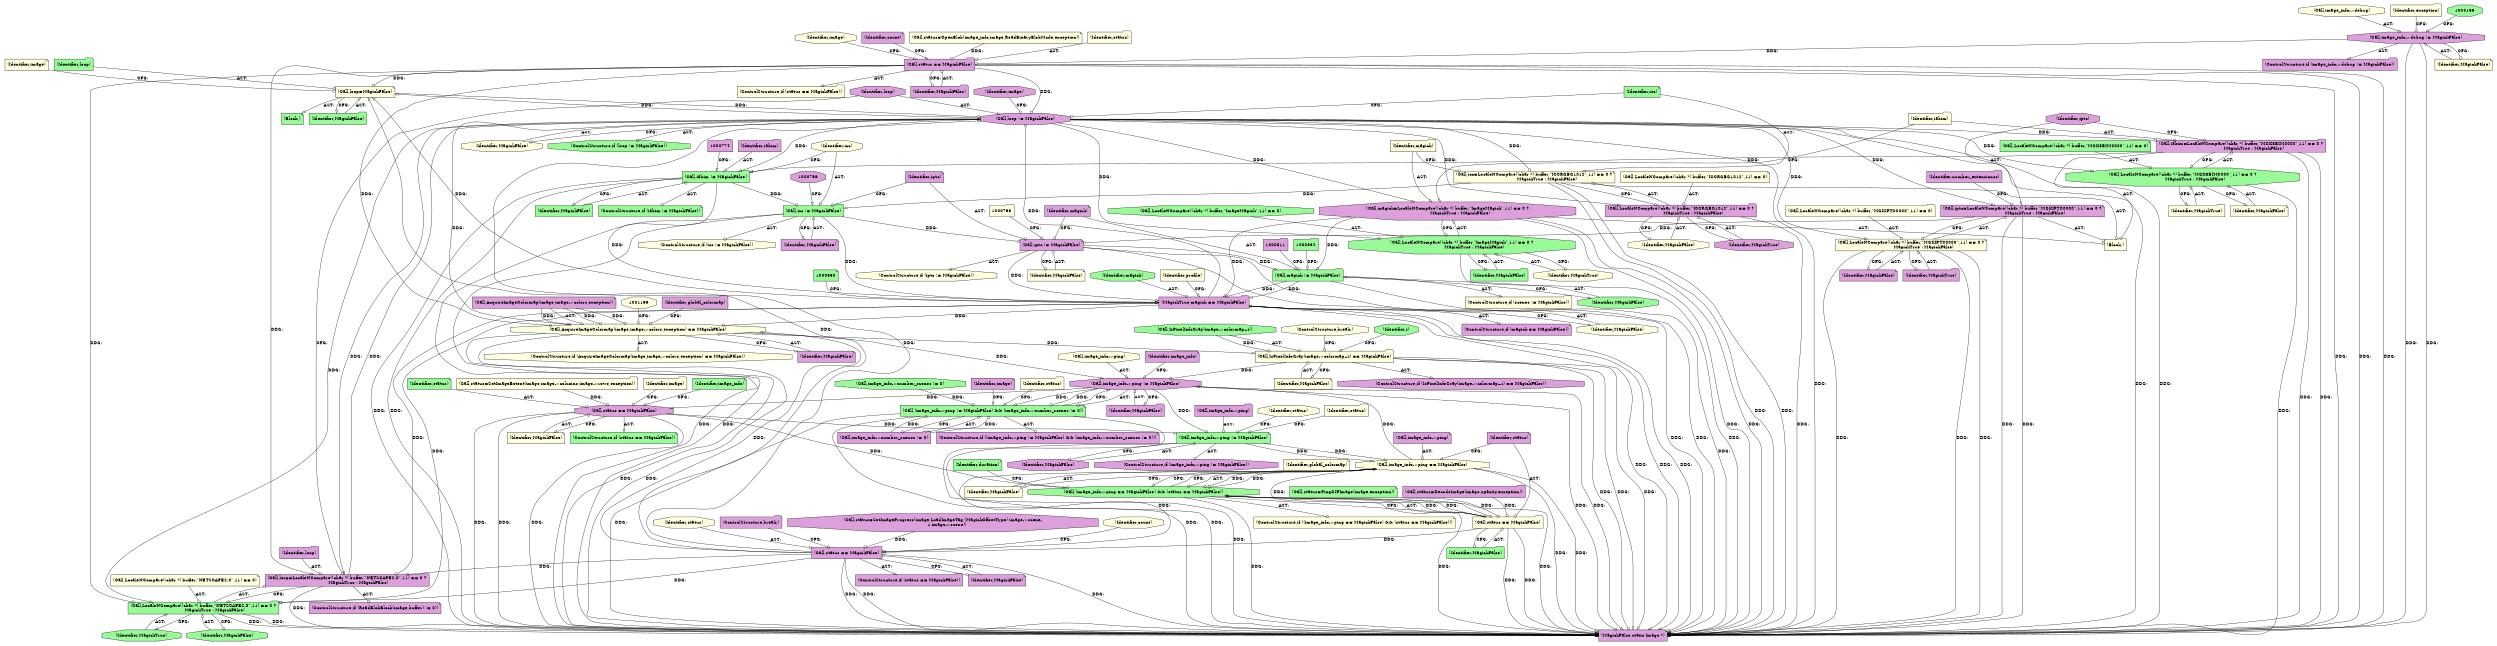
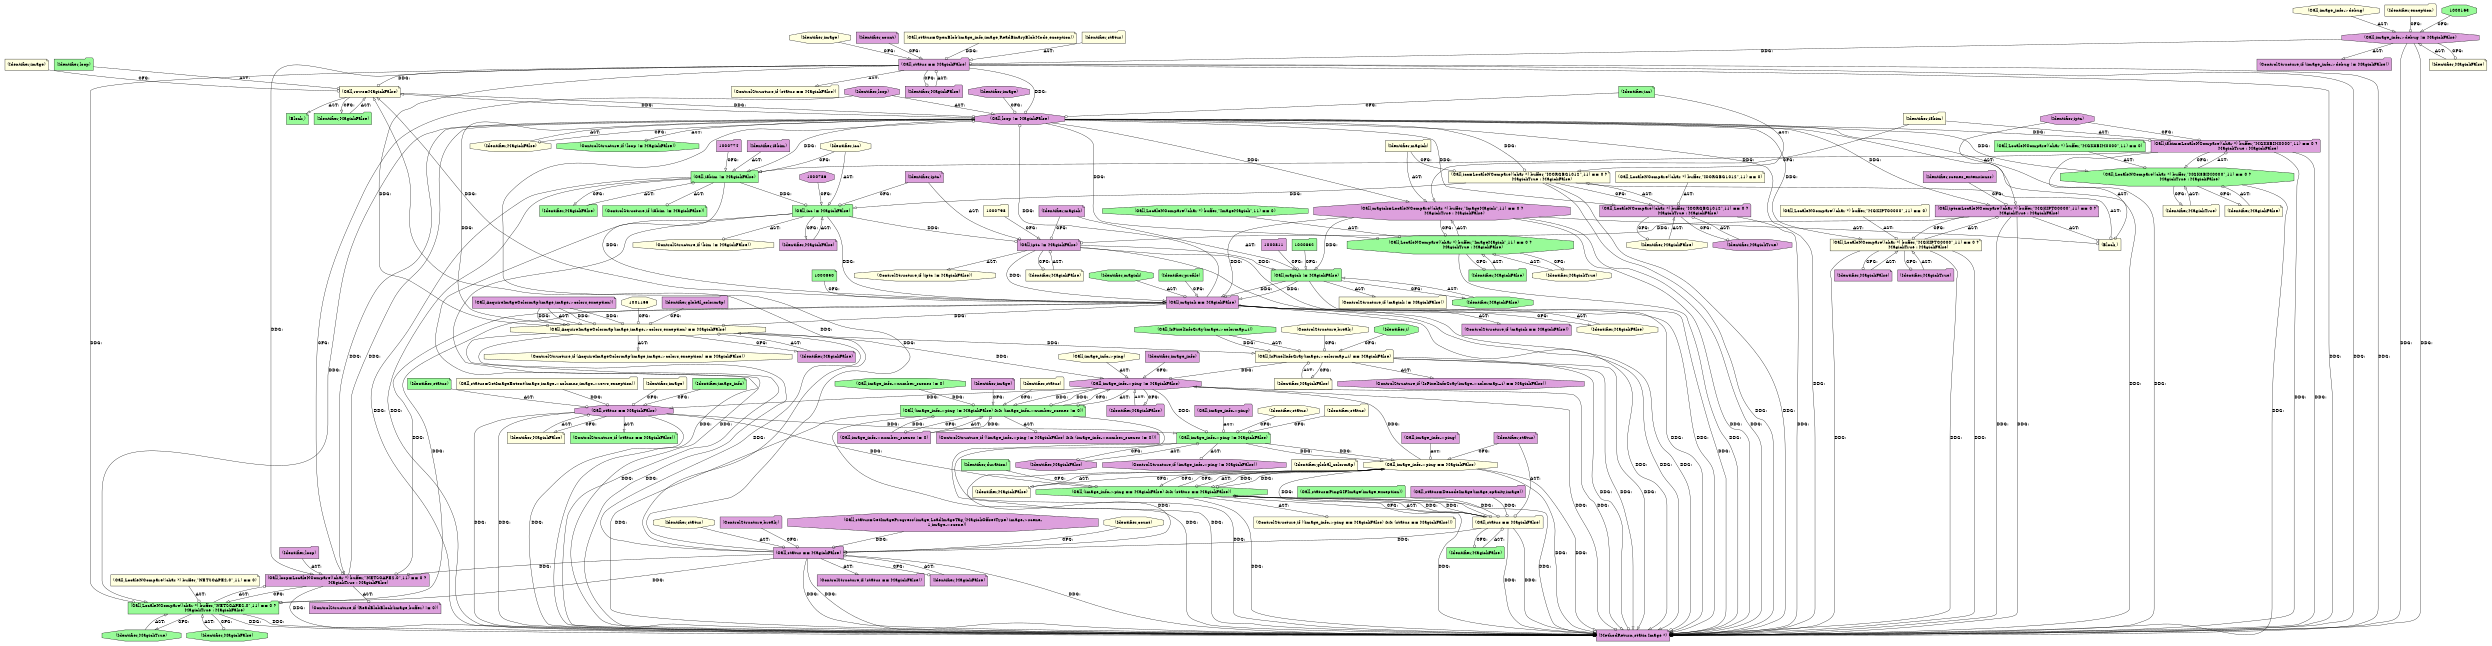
node "(Call,loop=MagickFalse)": label "(Call,loop=MagickFalse)" -> "(Call,rows=MagickFalse)"
node "(Identifier,number_extensionss)": label "(Identifier,number_extensionss)" -> "(Identifier,scenes_extensionss)"
node "(ControlStructure,if (icc != MagickFalse))": label "(ControlStructure,if (icc != MagickFalse))" -> "(ControlStructure,if (bim != MagickFalse))"
node "(Identifier,profile)": fillcolor lightyellow -> palegreen
node "(MagickTrue,magick == MagickFalse)": label "(MagickTrue,magick == MagickFalse)" -> "(Call,magick == MagickFalse)"
node "(ControlStructure,if (scenes != MagickFalse))": label "(ControlStructure,if (scenes != MagickFalse))" -> "(ControlStructure,if (magick != MagickFalse))"
node "(Call,status=PingGIFImage(image,exception))": shape note -> folder
node "(Call,status=DecodeImage(image,opacity,exception))": label "(Call,status=DecodeImage(image,opacity,exception))" -> "(Call,status=DecodeImage(image,opacity,image))"
node "(MagickFalse,static Image *)": label "(MagickFalse,static Image *)" -> "(MethodReturn,static Image *)"
